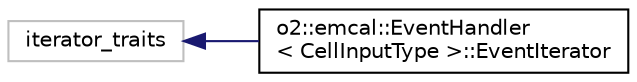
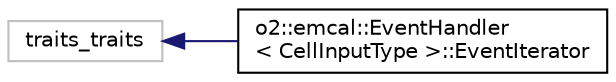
node "iterator_traits": label "iterator_traits" -> "traits_traits"
